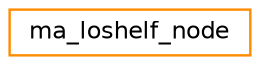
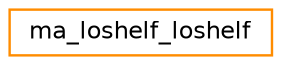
node "ma_loshelf_node": label "ma_loshelf_node" -> "ma_loshelf_loshelf"
